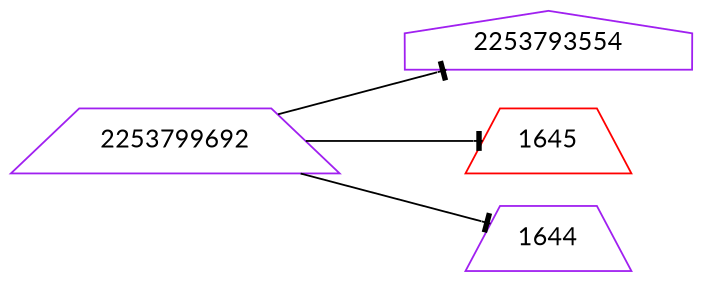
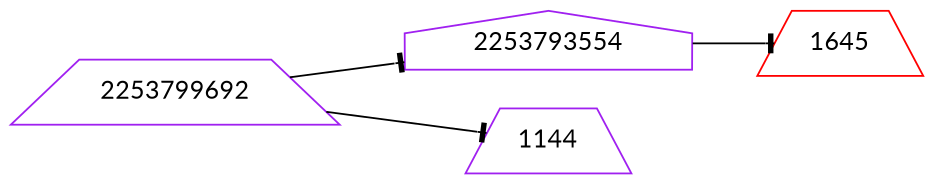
edge "2253799692" -> "1645": now "2253793554" -> "1645"
node "1644": label "1644" -> "1144"
